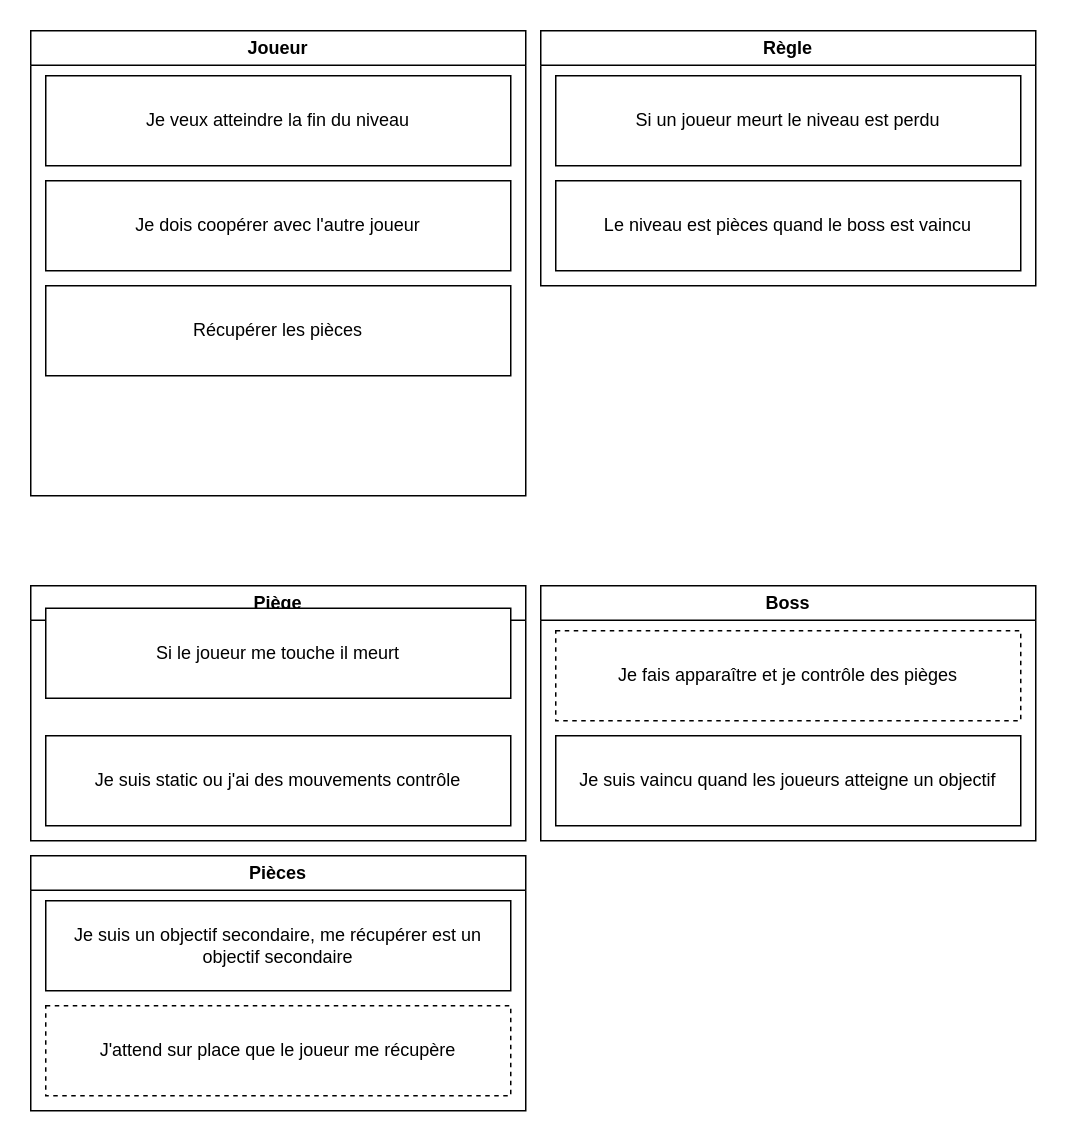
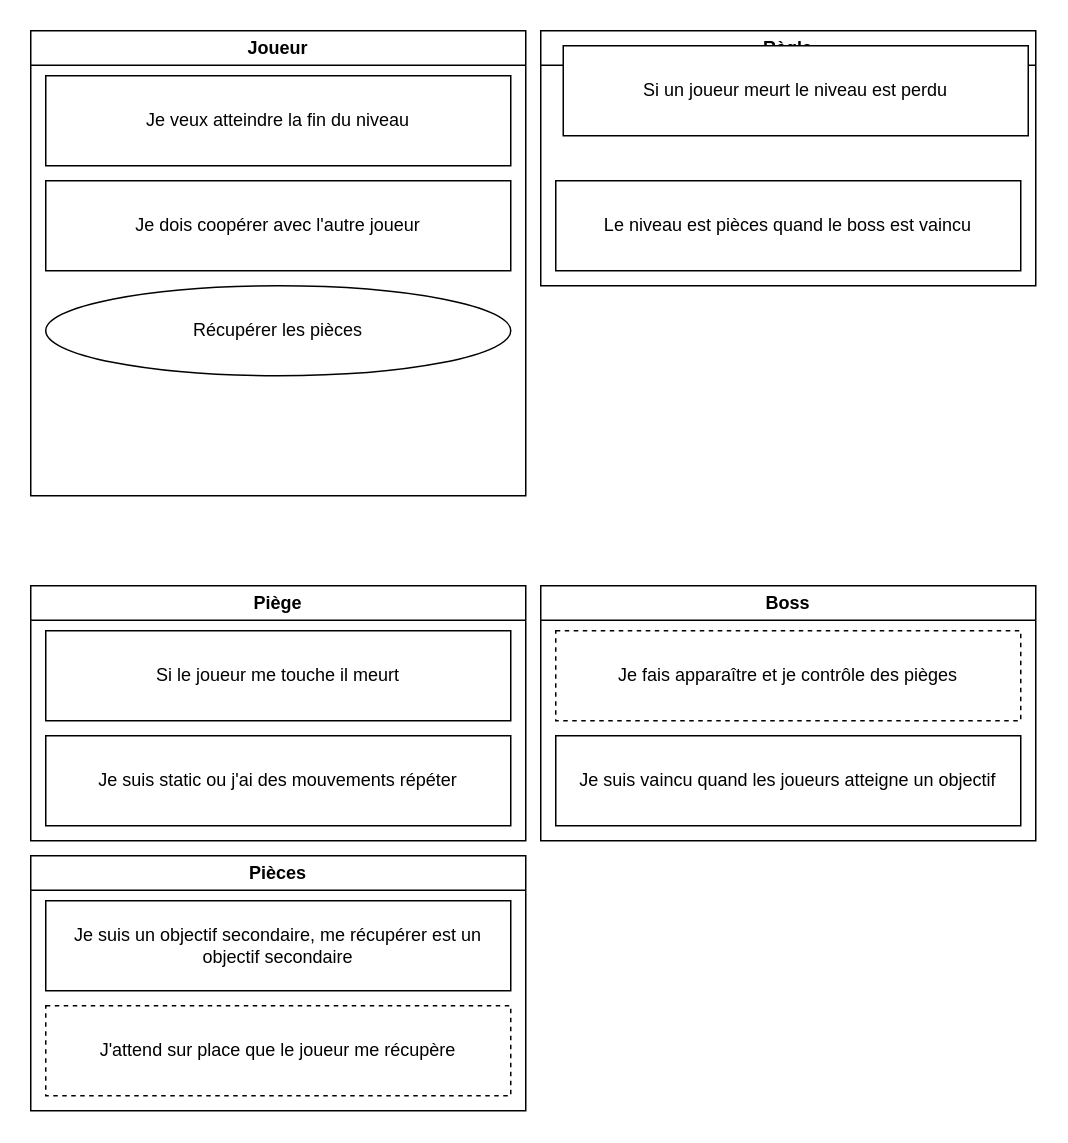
node "Si un joueur meurt le niveau est perdu": moved (788, 121) -> (796, 91)
node "Récupérer les pièces": shape rectangle -> ellipse
node "Si le joueur me touche il meurt": moved (278, 653) -> (278, 676)
node "Je suis static ou j'ai des mouvements contrôle": label "Je suis static ou j'ai des mouvements contrôle" -> "Je suis static ou j'ai des mouvements répéter"
